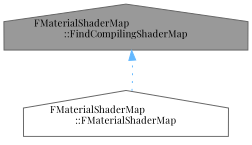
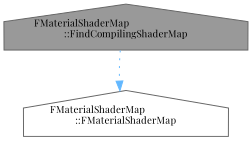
edge "FMaterialShaderMap ::FMaterialShaderMap" -> "FMaterialShaderMap ::FindCompilingShaderMap": reversed
